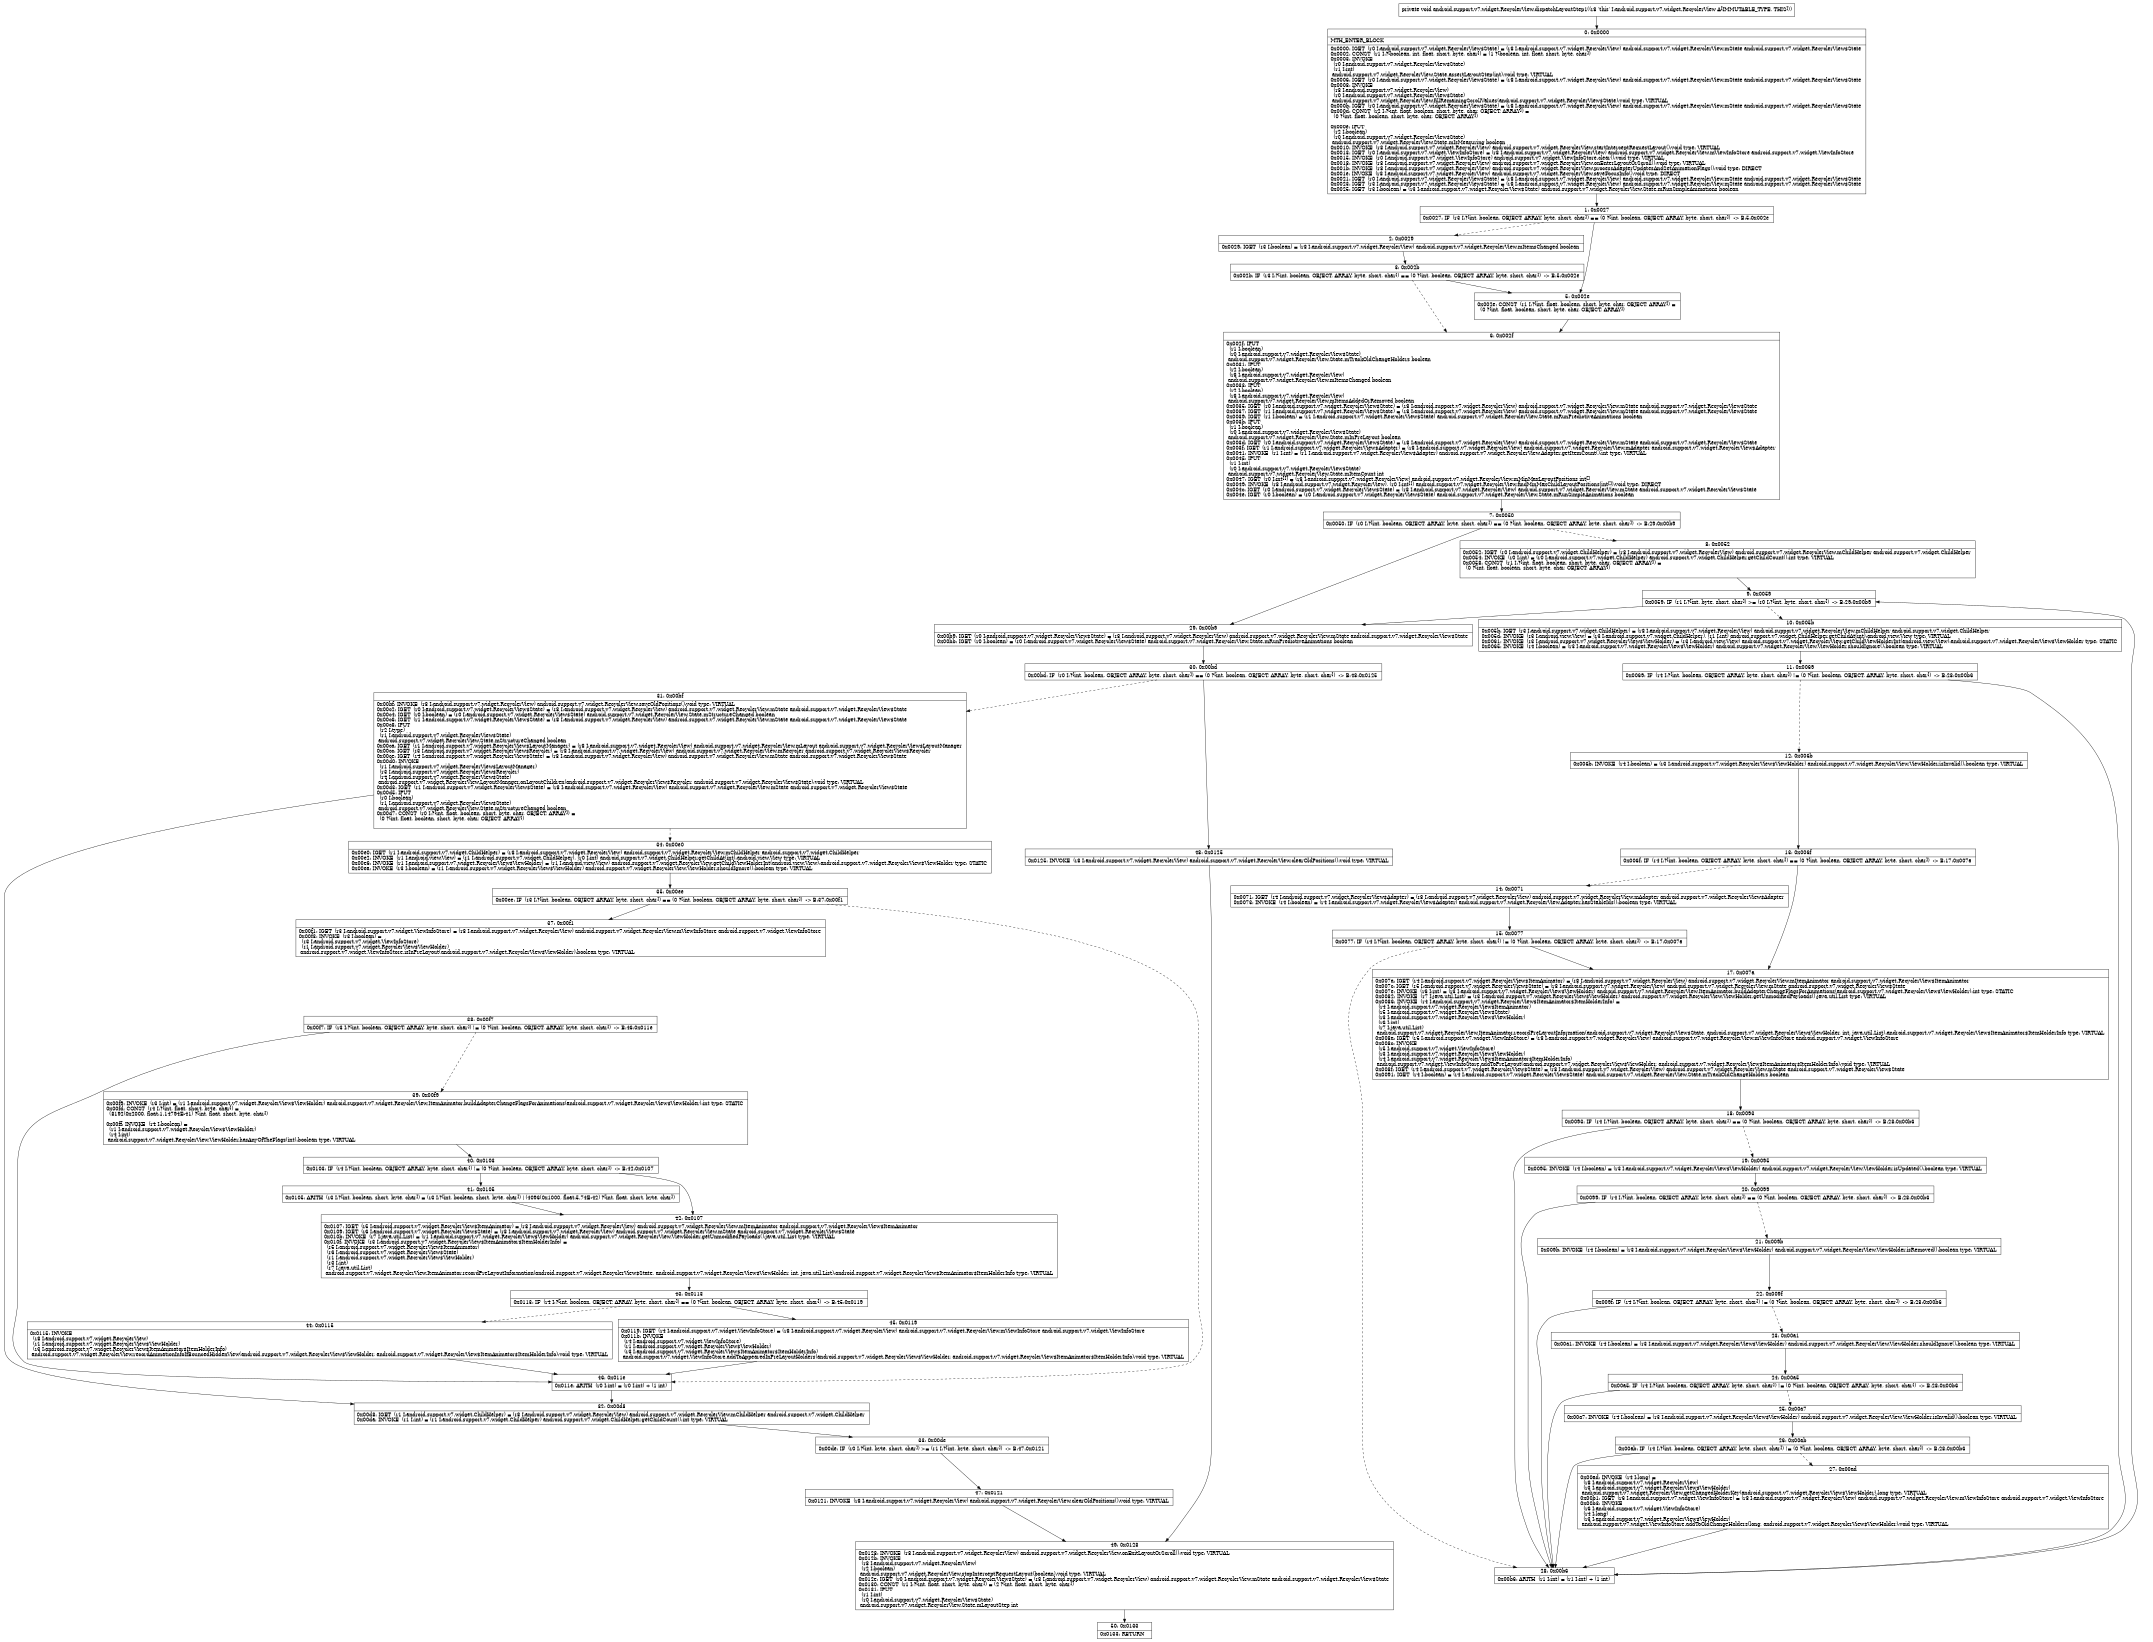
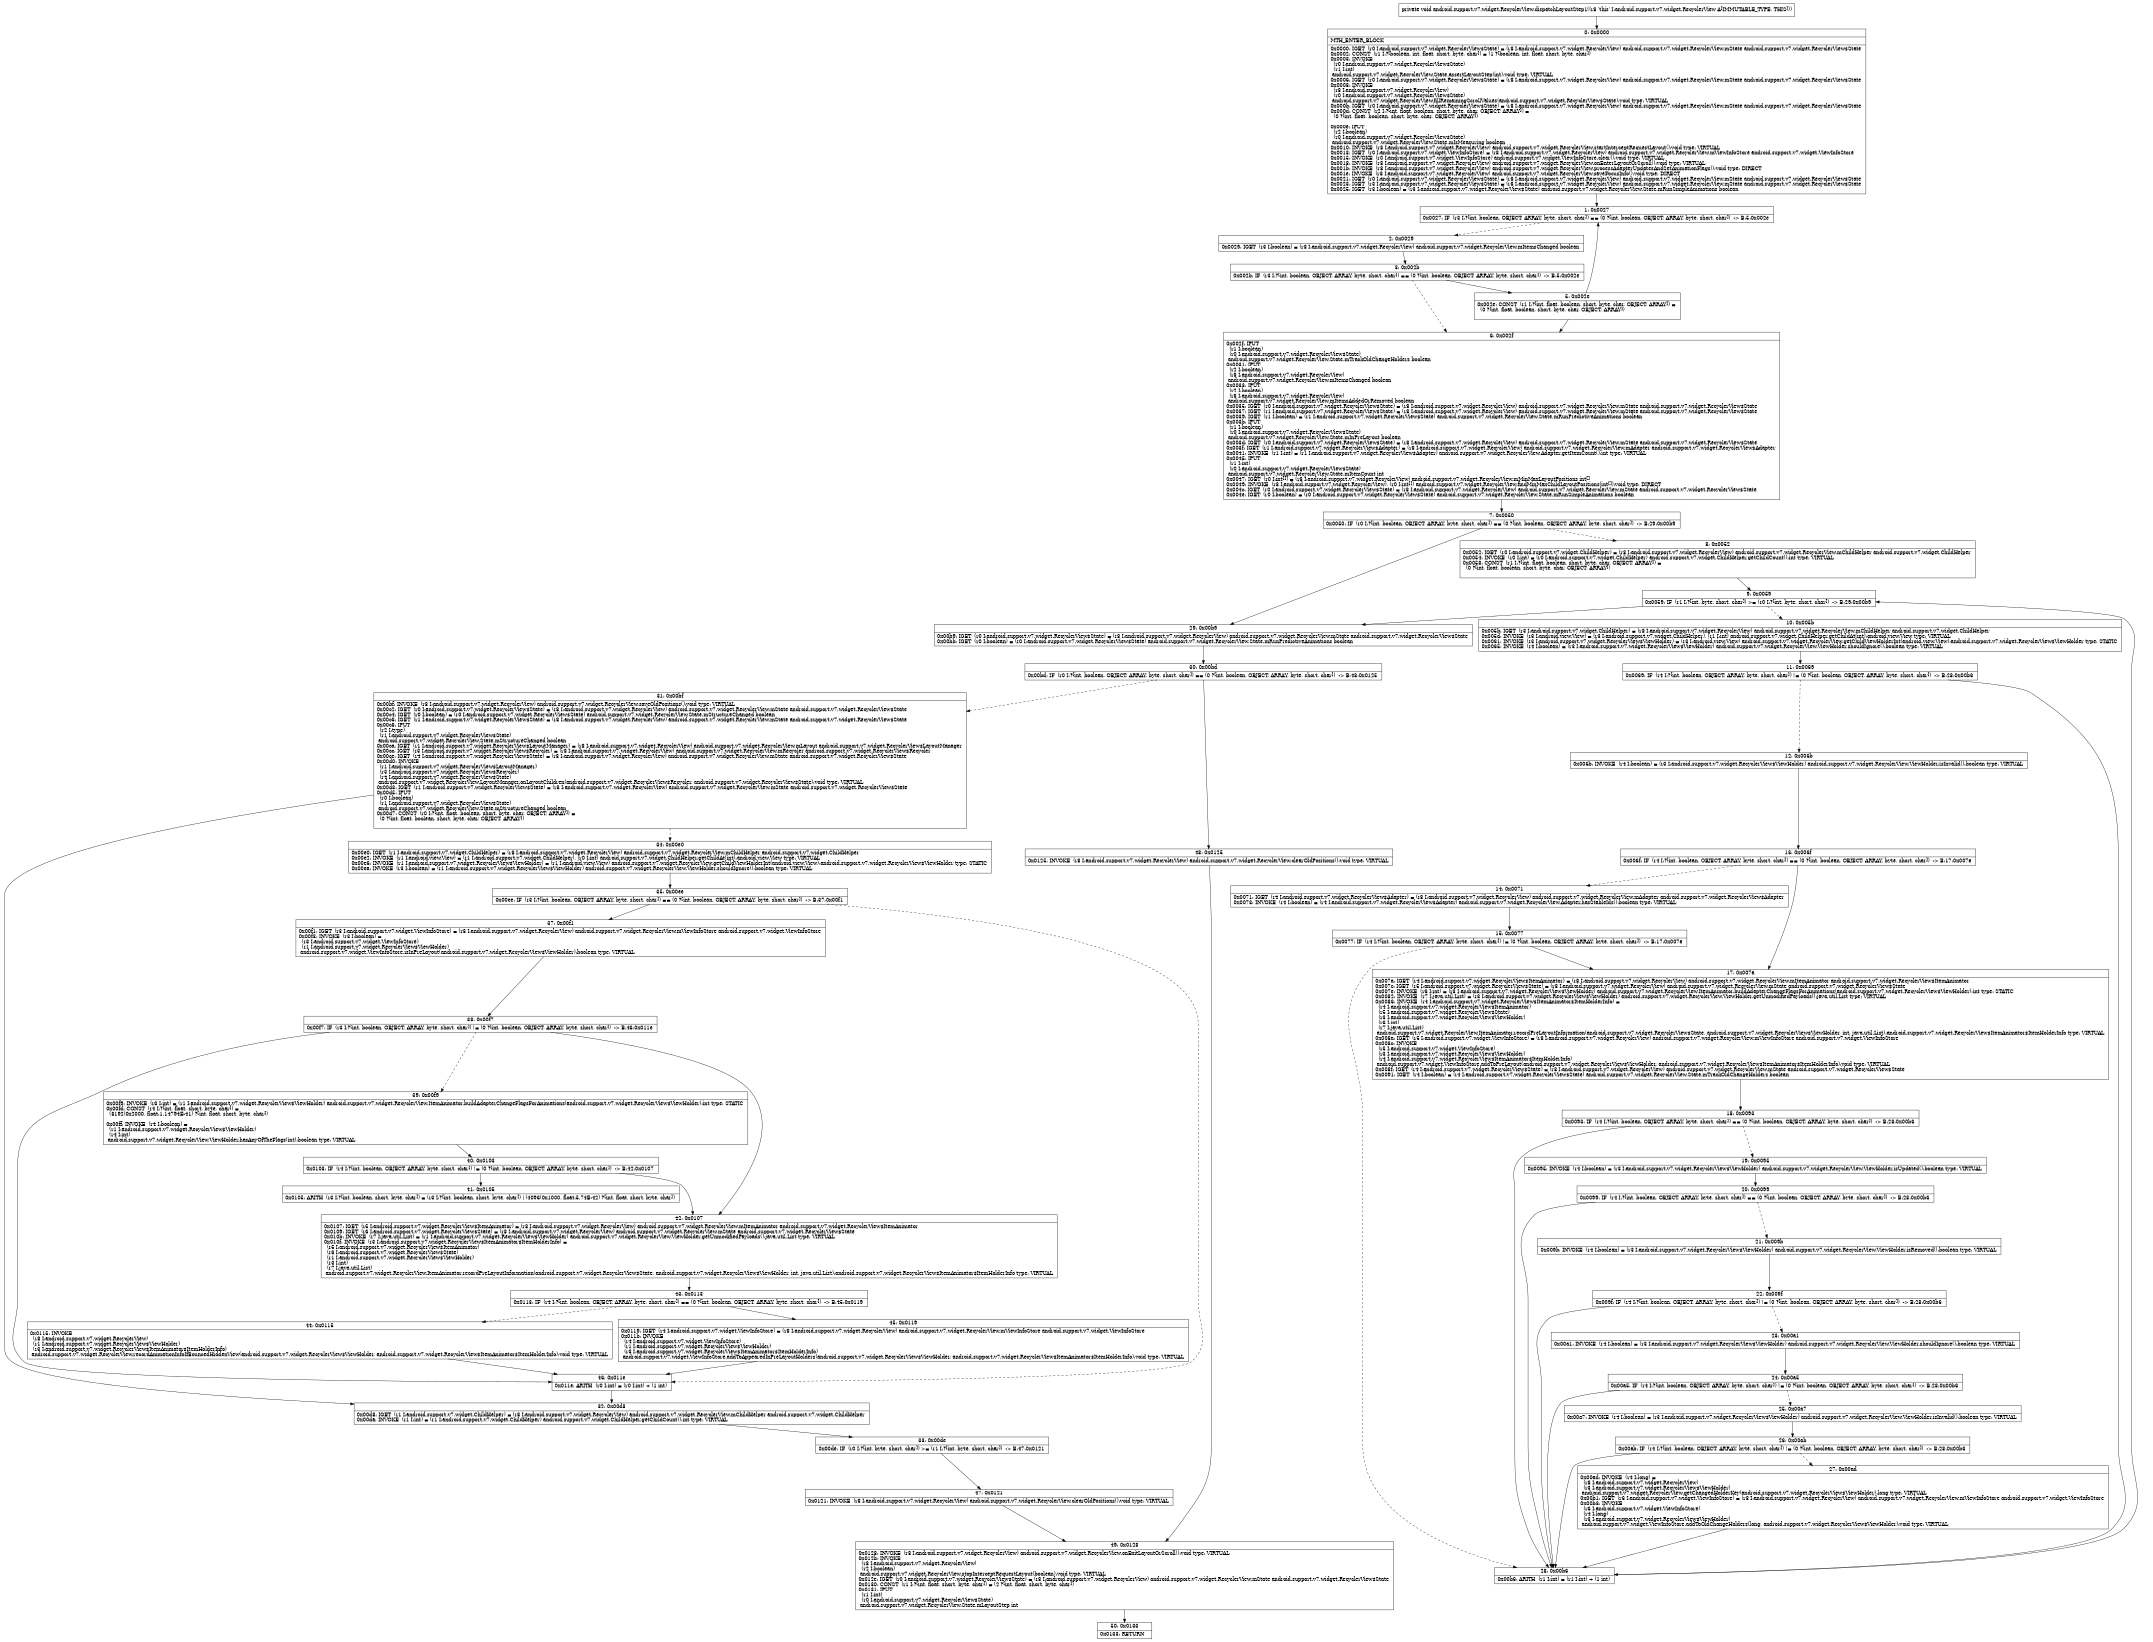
edge "1: 0x0027" -> "5: 0x002e": reversed
edge "37: 0x00f1" -> "38: 0x00f7": added
edge "41: 0x0105" -> "42: 0x0107": now "38: 0x00f7" -> "42: 0x0107"
